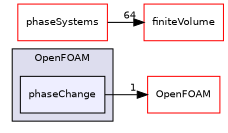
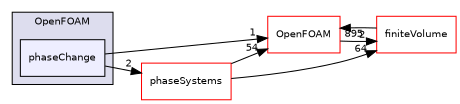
edge "finiteVolume" -> "OpenFOAM": added
edge "OpenFOAM" -> "finiteVolume": added
edge "phaseSystems" -> "OpenFOAM": added
edge "phaseChange" -> "phaseSystems": added
